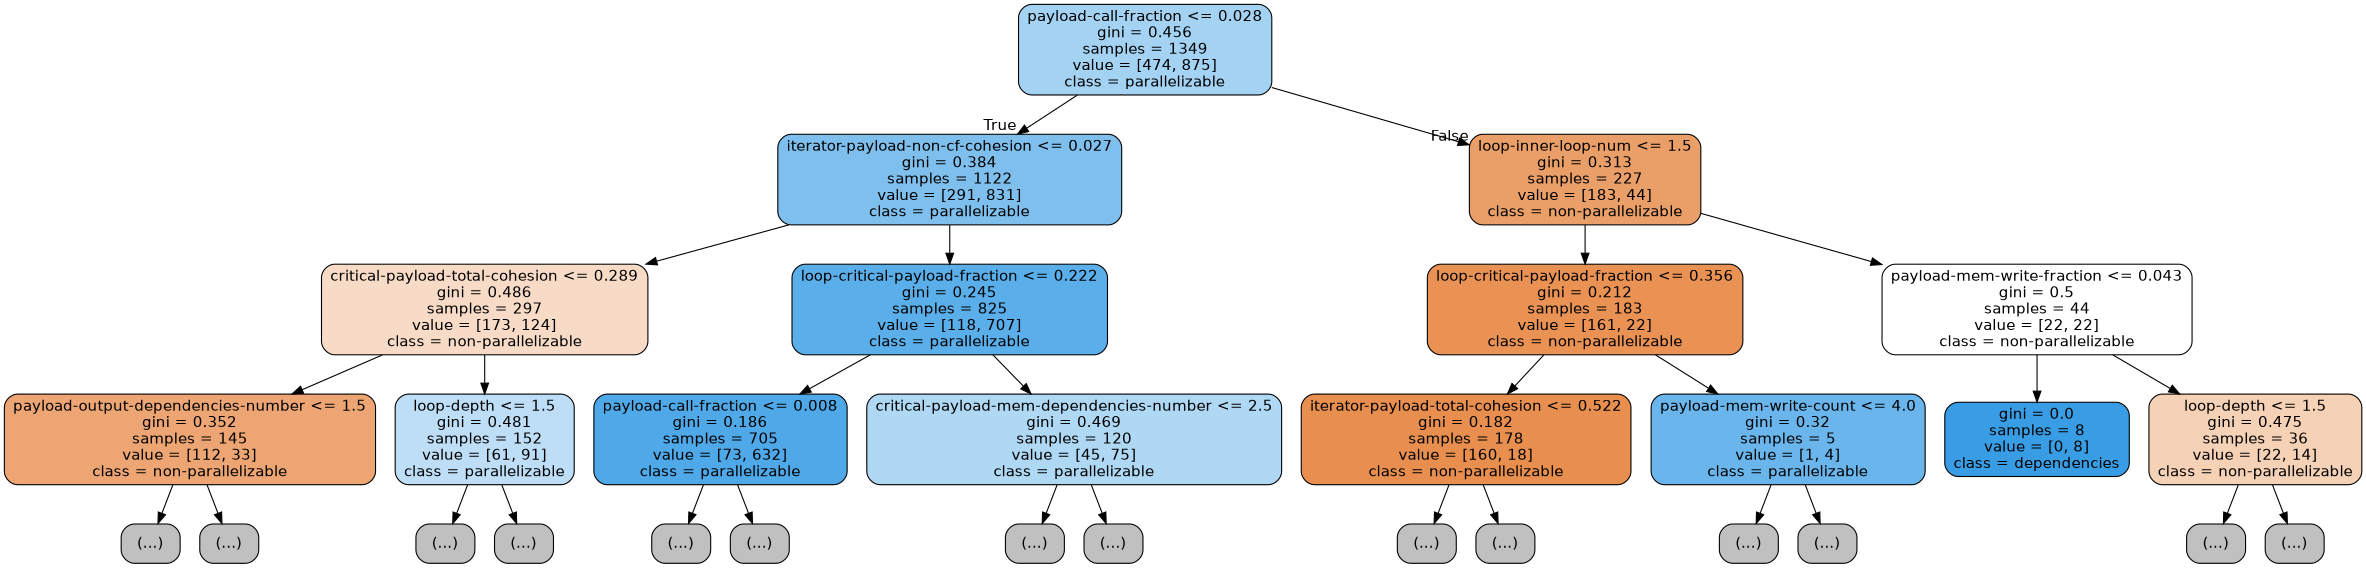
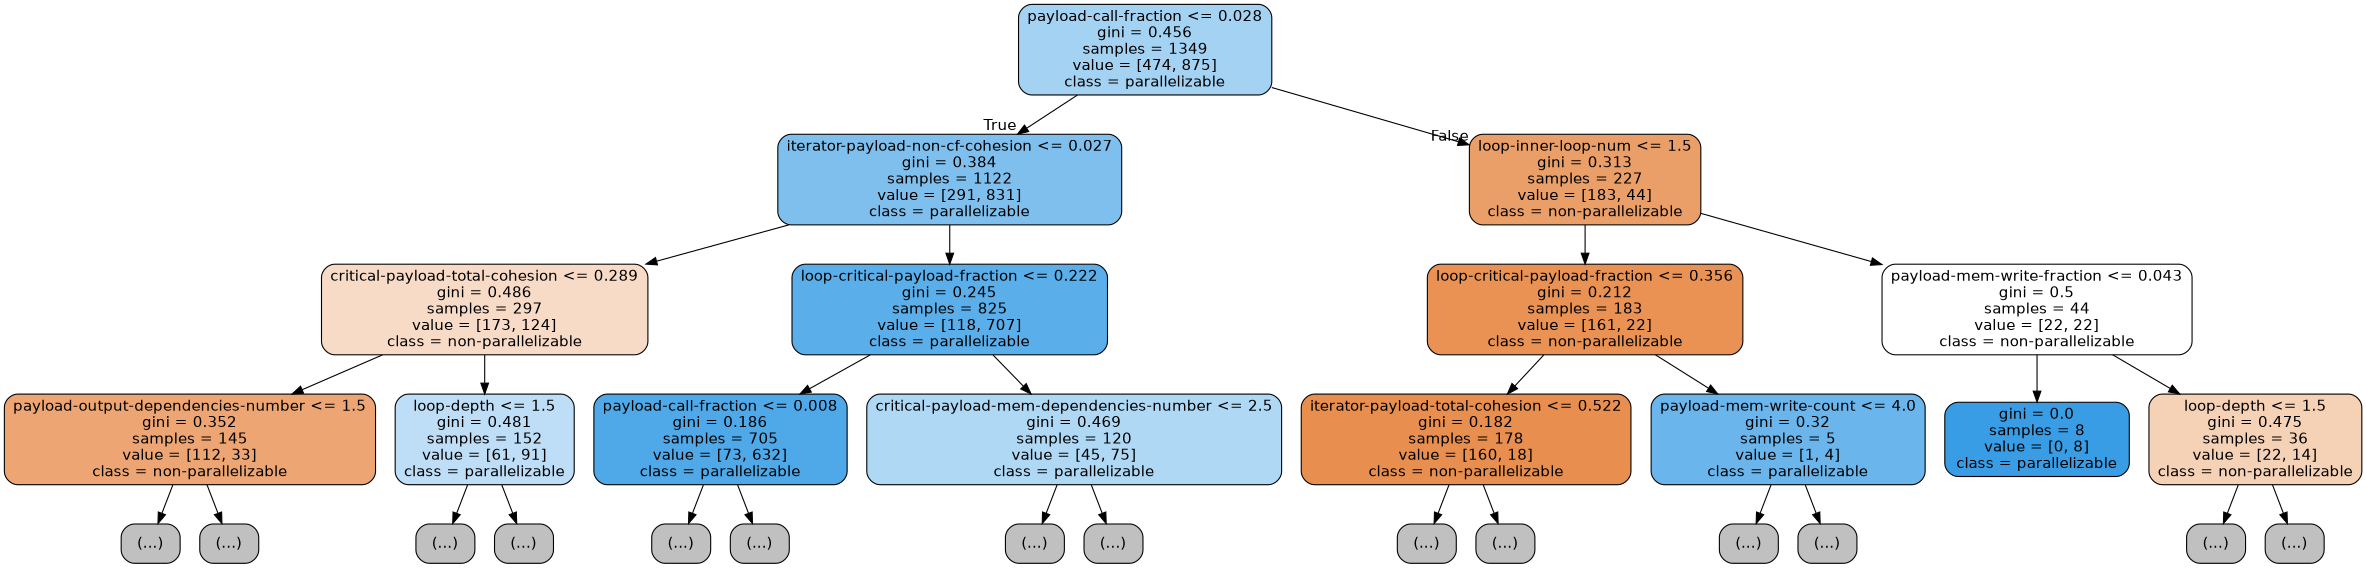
node "gini = 0.0 samples = 8 value = [0, 8] class = dependencies": label "gini = 0.0 samples = 8 value = [0, 8] class = dependencies" -> "gini = 0.0 samples = 8 value = [0, 8] class = parallelizable"
